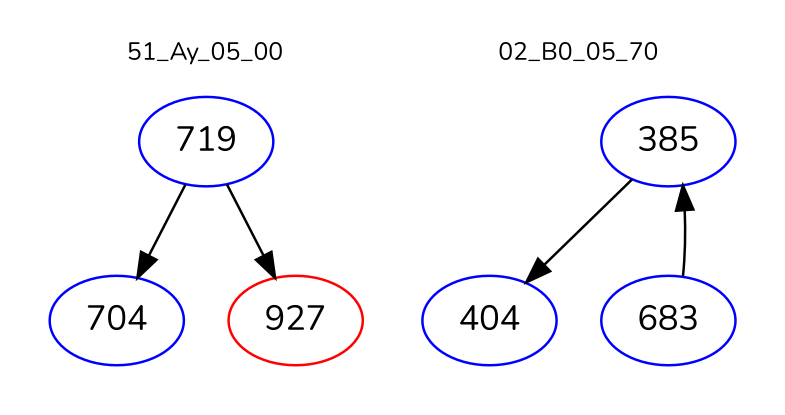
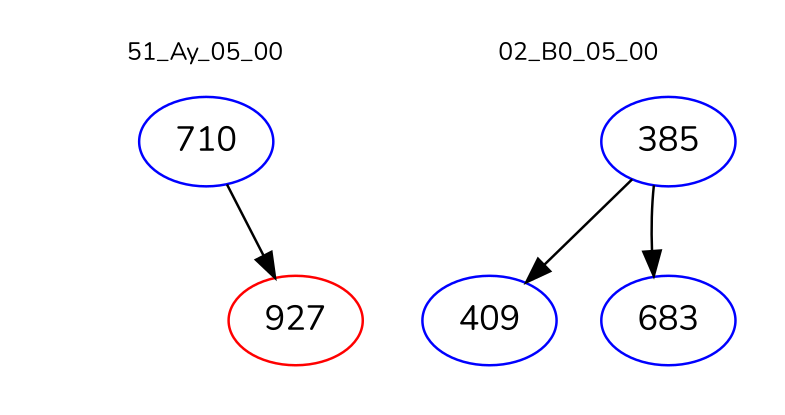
cluster "02_B0_05_70": label "02_B0_05_70" -> "02_B0_05_00"
node "719": label "719" -> "710"
edge "683" -> "385": reversed
node "704": removed
node "404": label "404" -> "409"
